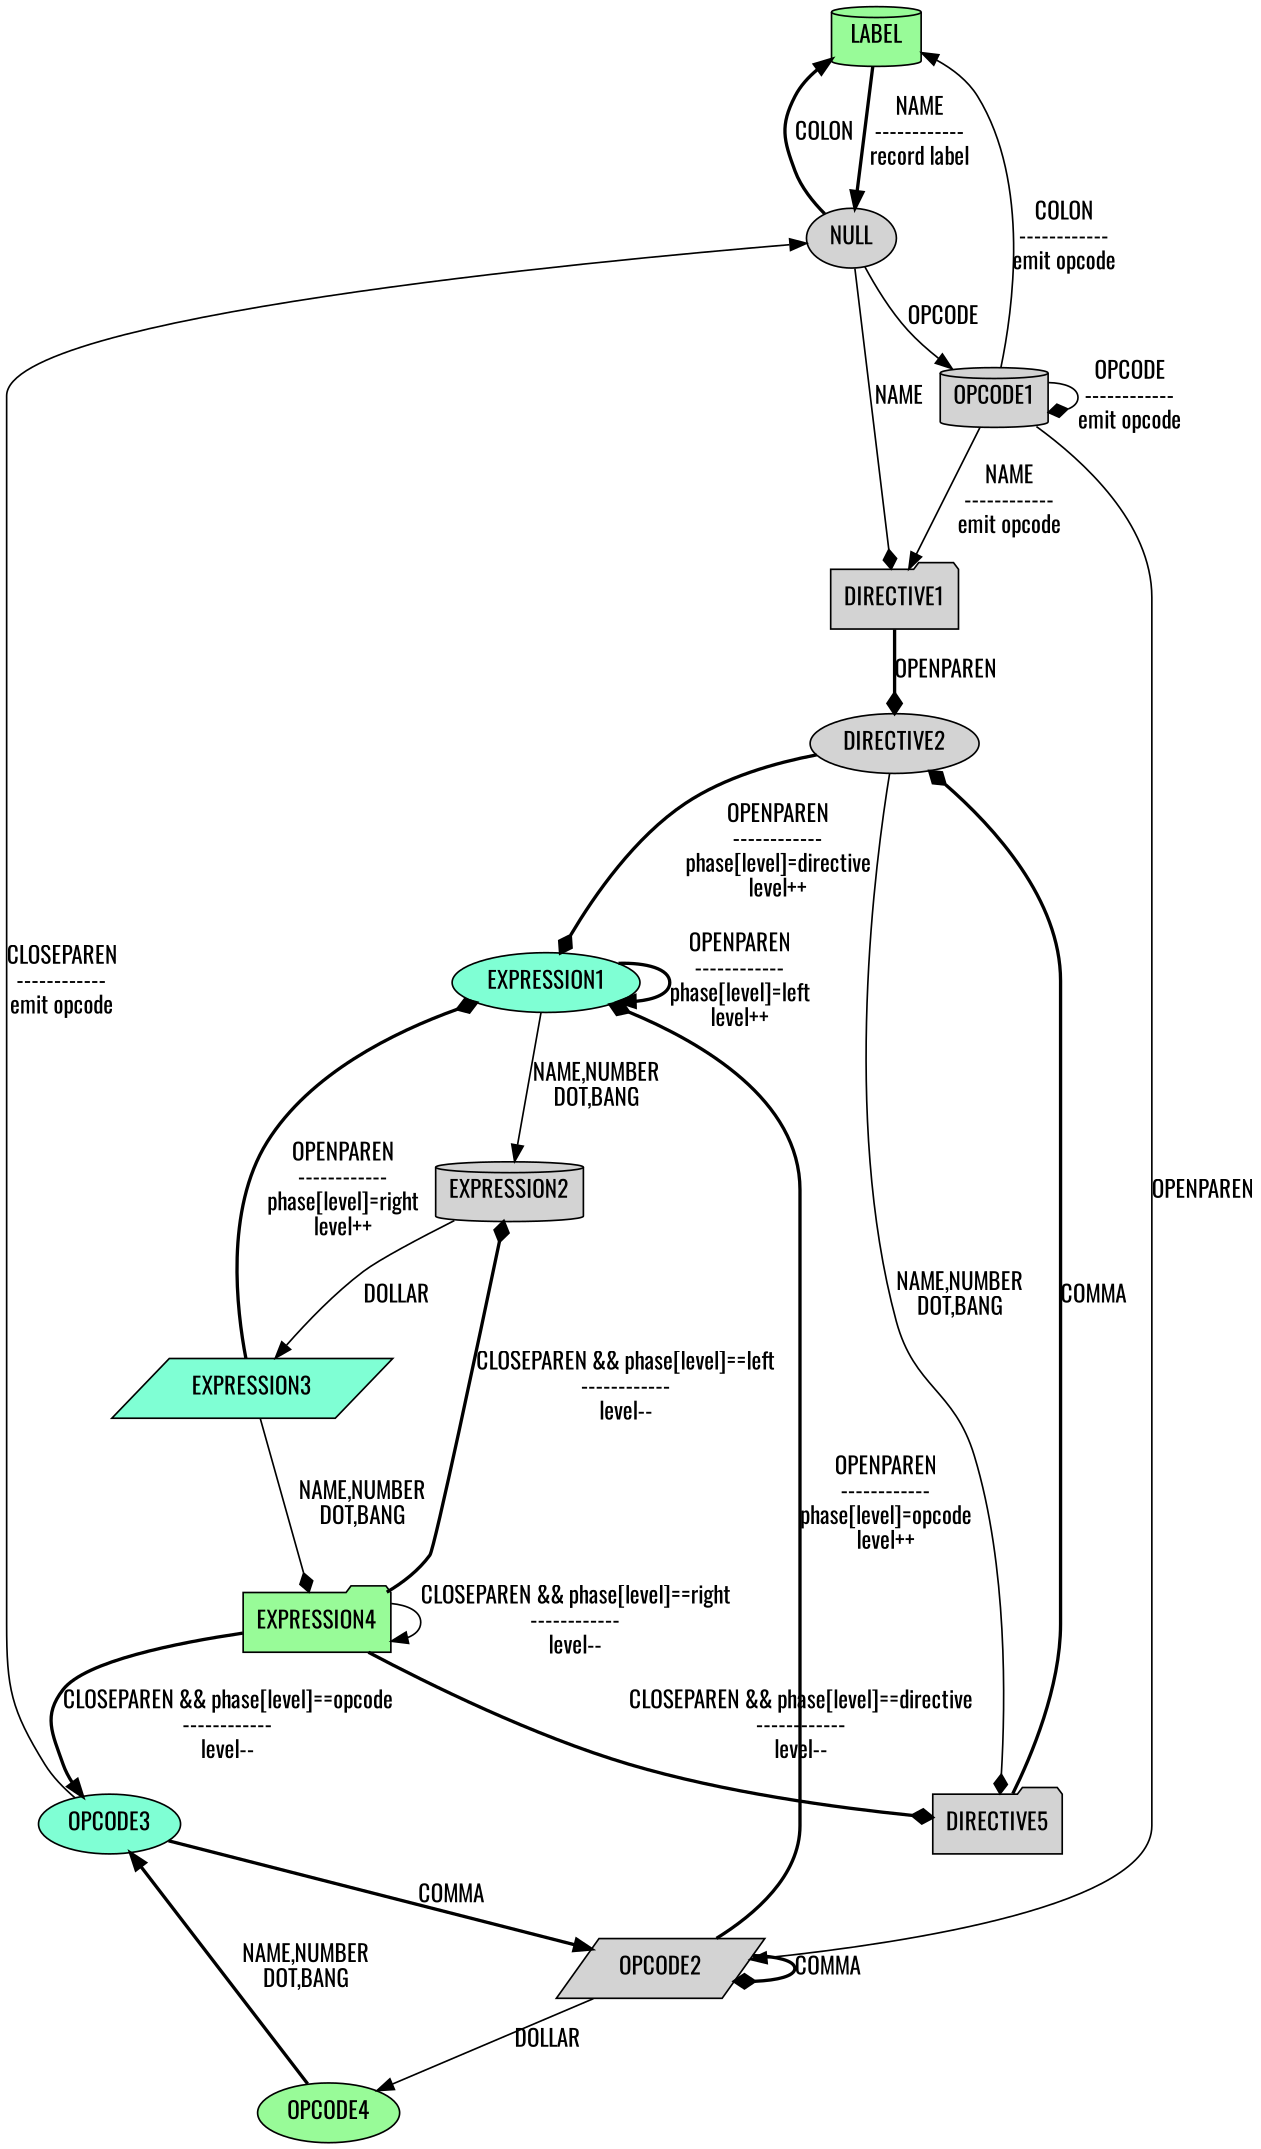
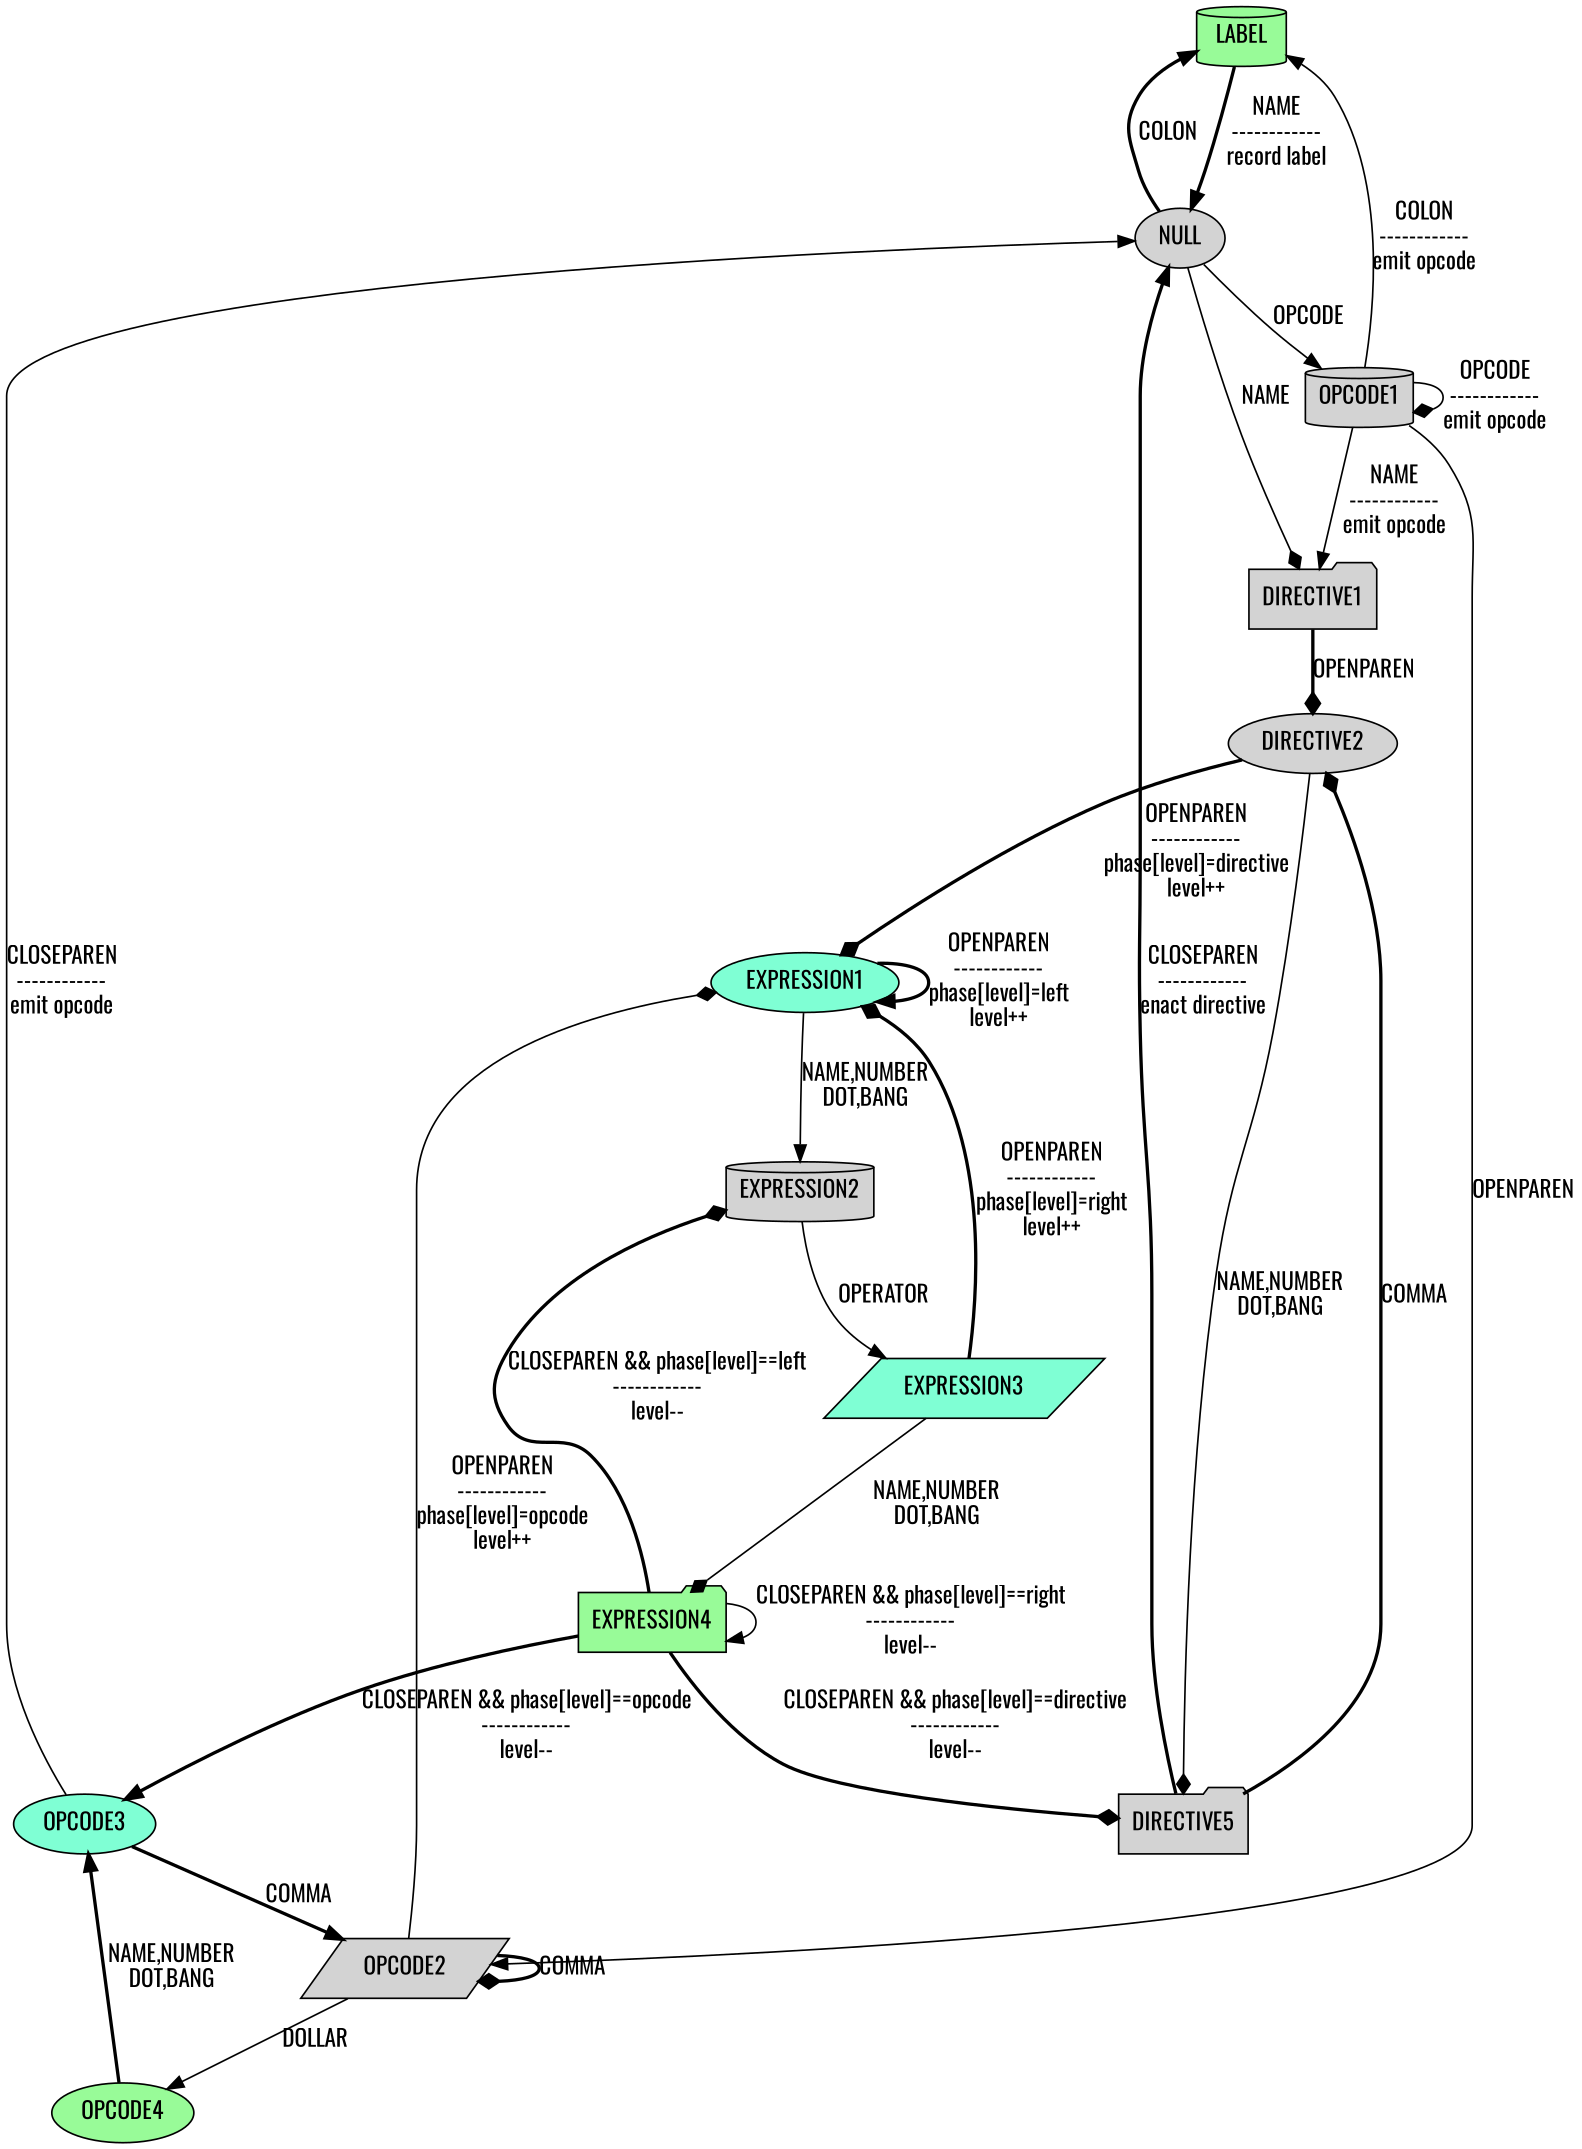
edge "DIRECTIVE5" -> "NULL": added, label "CLOSEPAREN ------------ enact directive"
edge "EXPRESSION2" -> "EXPRESSION3": label "DOLLAR" -> "OPERATOR"
edge "OPCODE2" -> "EXPRESSION1": style bold -> solid
